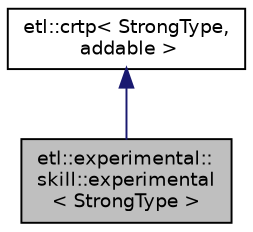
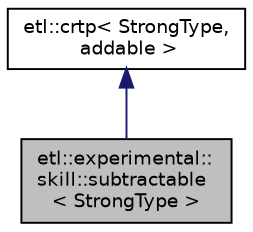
node "etl::experimental:: skill::experimental < StrongType >": label "etl::experimental:: skill::experimental < StrongType >" -> "etl::experimental:: skill::subtractable < StrongType >"
